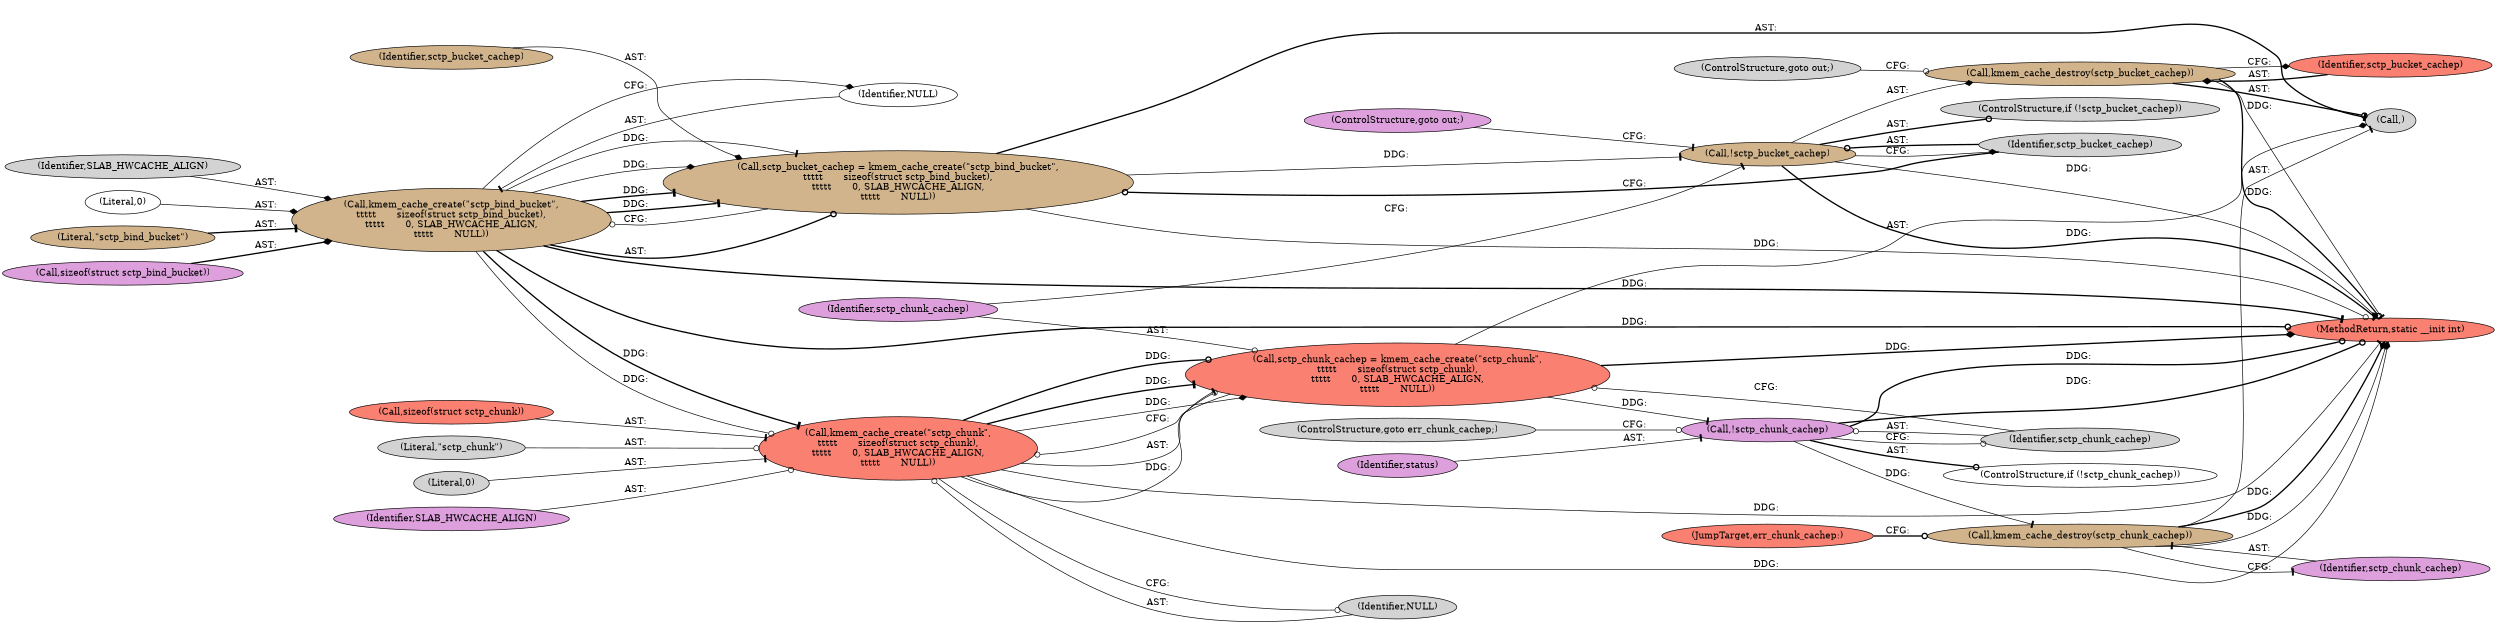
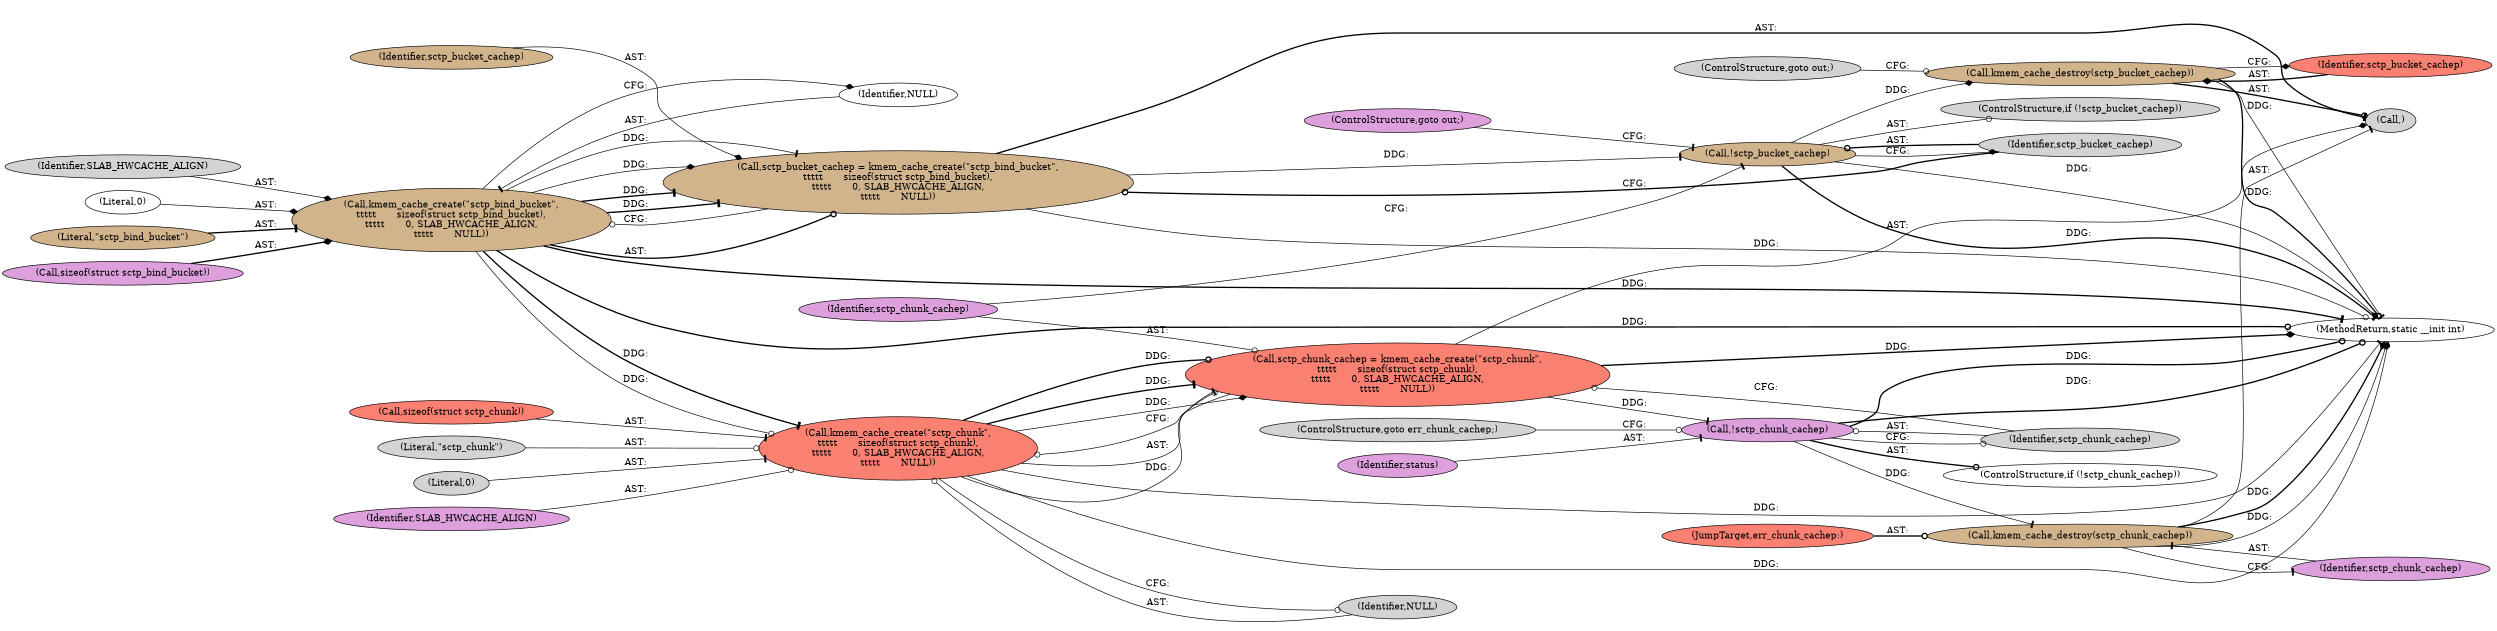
edge "(Call,!sctp_bucket_cachep)" -> "(Call,kmem_cache_destroy(sctp_bucket_cachep))": label "AST: " -> "DDG: "
edge "(Call,!sctp_bucket_cachep)" -> "(ControlStructure,if (!sctp_bucket_cachep))": style bold -> solid
node "(MethodReturn,static __init int)": fillcolor salmon -> white
edge "(JumpTarget,err_chunk_cachep:)" -> "(Call,kmem_cache_destroy(sctp_chunk_cachep))": label "CFG: " -> "AST: "
